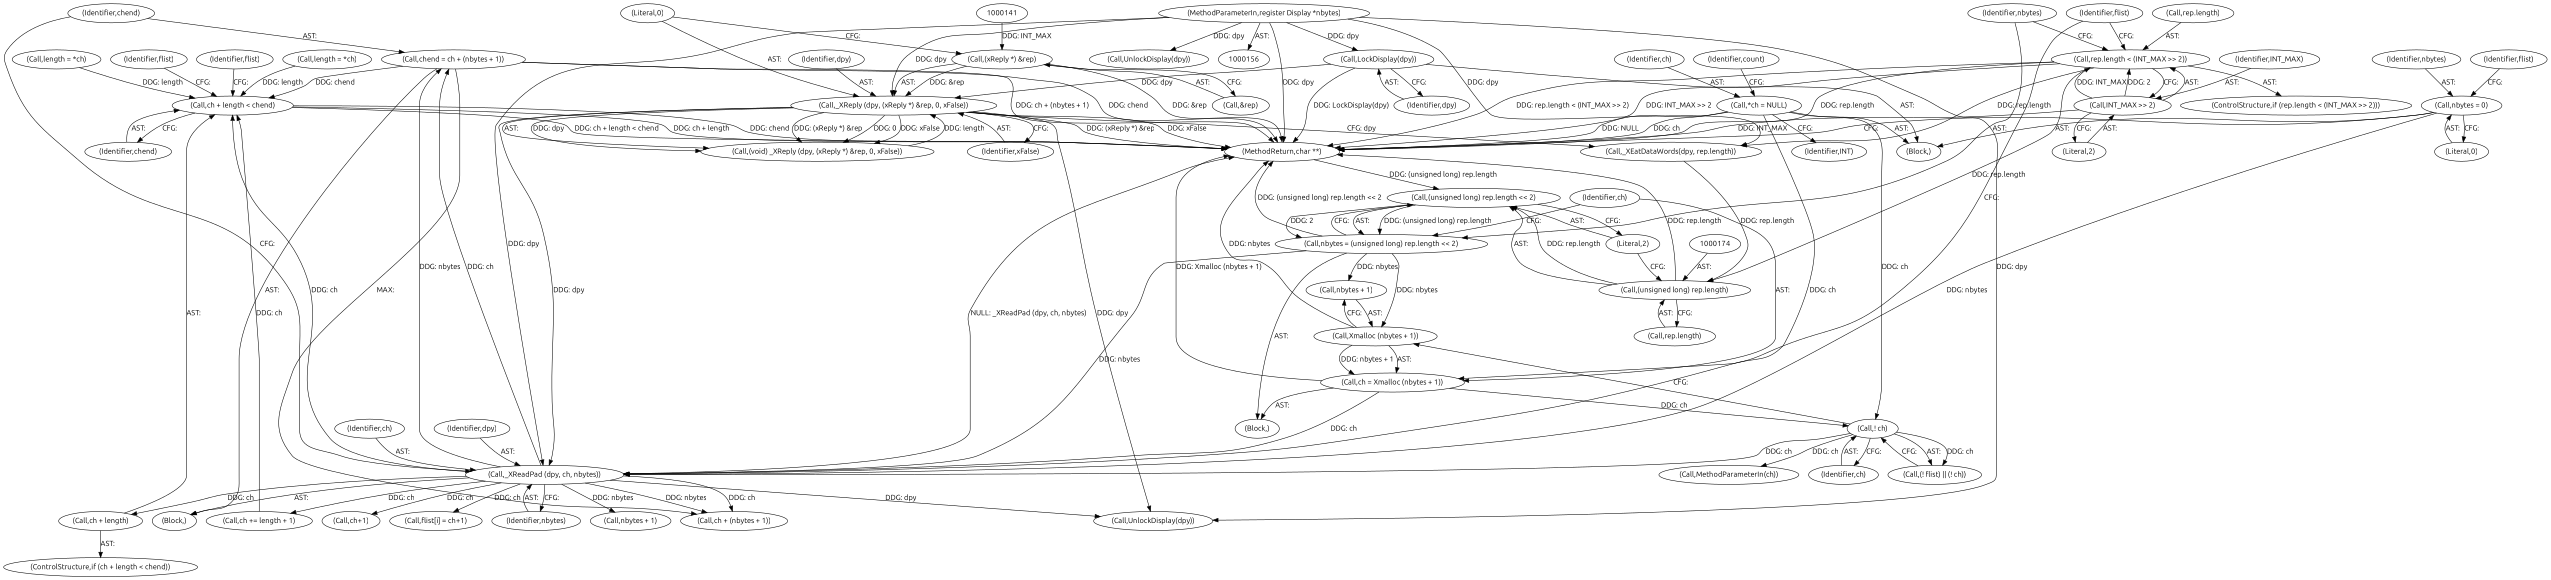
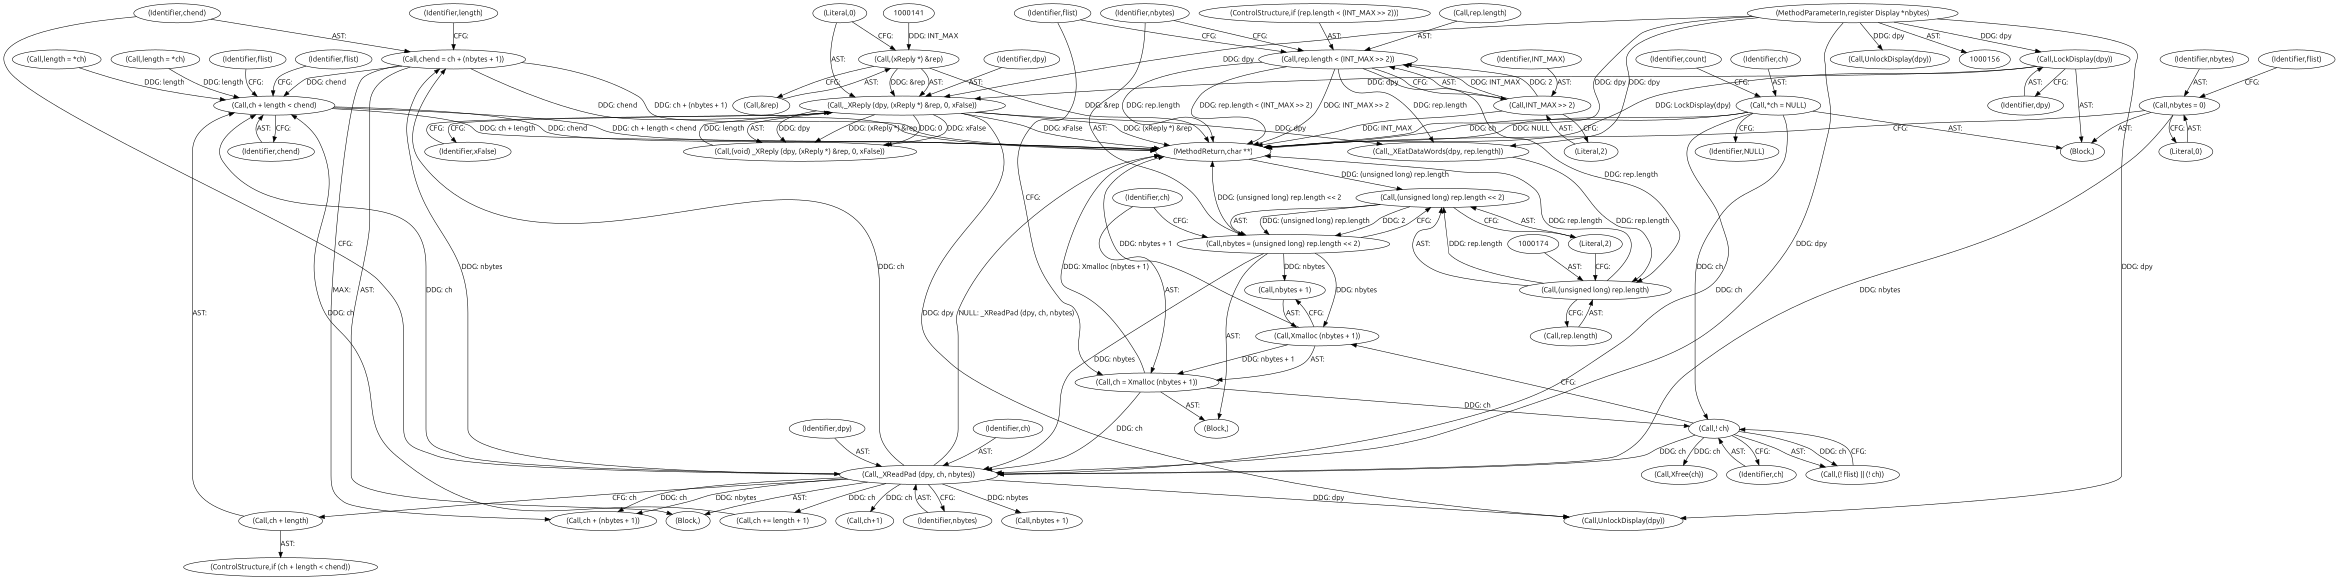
node "(Identifier,length)": added
edge "(Call,rep.length < (INT_MAX >> 2))" -> "(ControlStructure,if (rep.length < (INT_MAX >> 2)))": reversed
edge "(Identifier,xFalse)" -> "(Call,_XReply (dpy, (xReply *) &rep, 0, xFalse))": label "AST: " -> "CFG: "
edge "(Call,_XReply (dpy, (xReply *) &rep, 0, xFalse))" -> "(Call,_XEatDataWords(dpy, rep.length))": label "CFG: dpy" -> "DDG: dpy"
edge "(Call,_XReply (dpy, (xReply *) &rep, 0, xFalse))" -> "(Call,_XReadPad (dpy, ch, nbytes))": removed, label "DDG: dpy"
node "(Identifier,INT)": label "(Identifier,INT)" -> "(Identifier,NULL)"
edge "(Call,Xmalloc (nbytes + 1))" -> "(MethodReturn,char **)": label "DDG: nbytes" -> "DDG: nbytes + 1"
node "(Call,MethodParameterIn(ch))": label "(Call,MethodParameterIn(ch))" -> "(Call,Xfree(ch))"
edge "(Call,_XReadPad (dpy, ch, nbytes))" -> "(Call,ch + length)": label "DDG: ch" -> "CFG: ch"
node "(Call,flist[i] = ch+1)": removed
